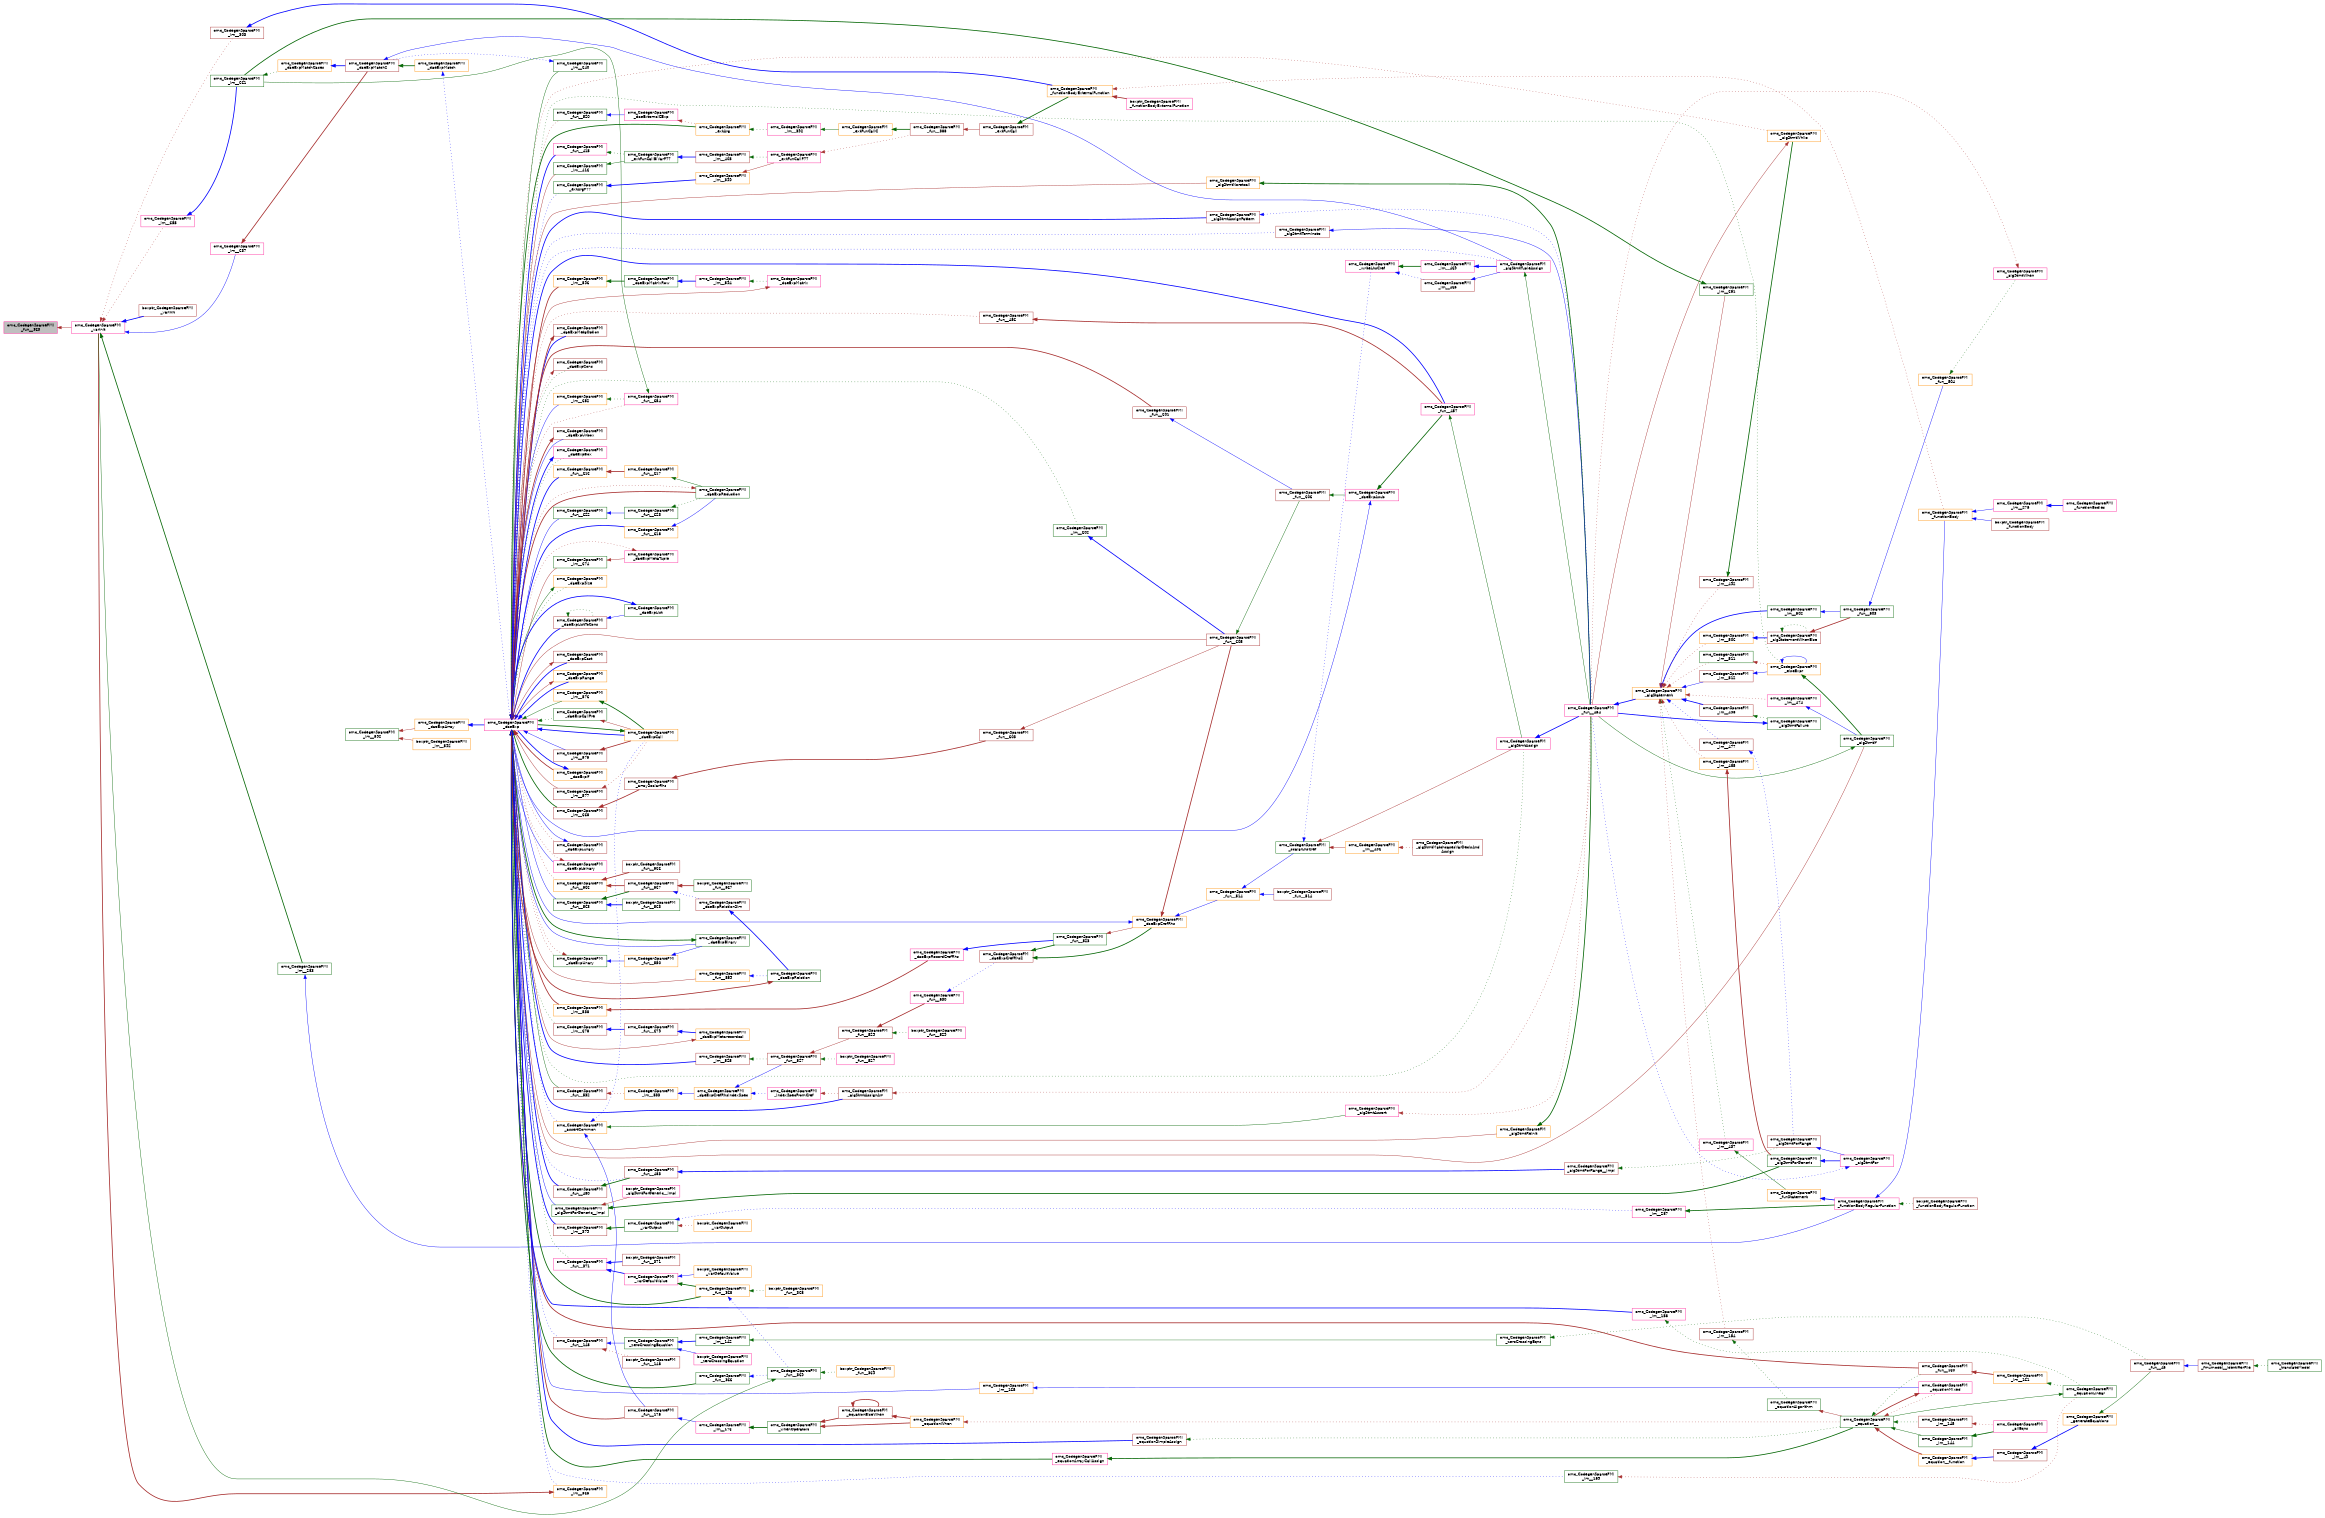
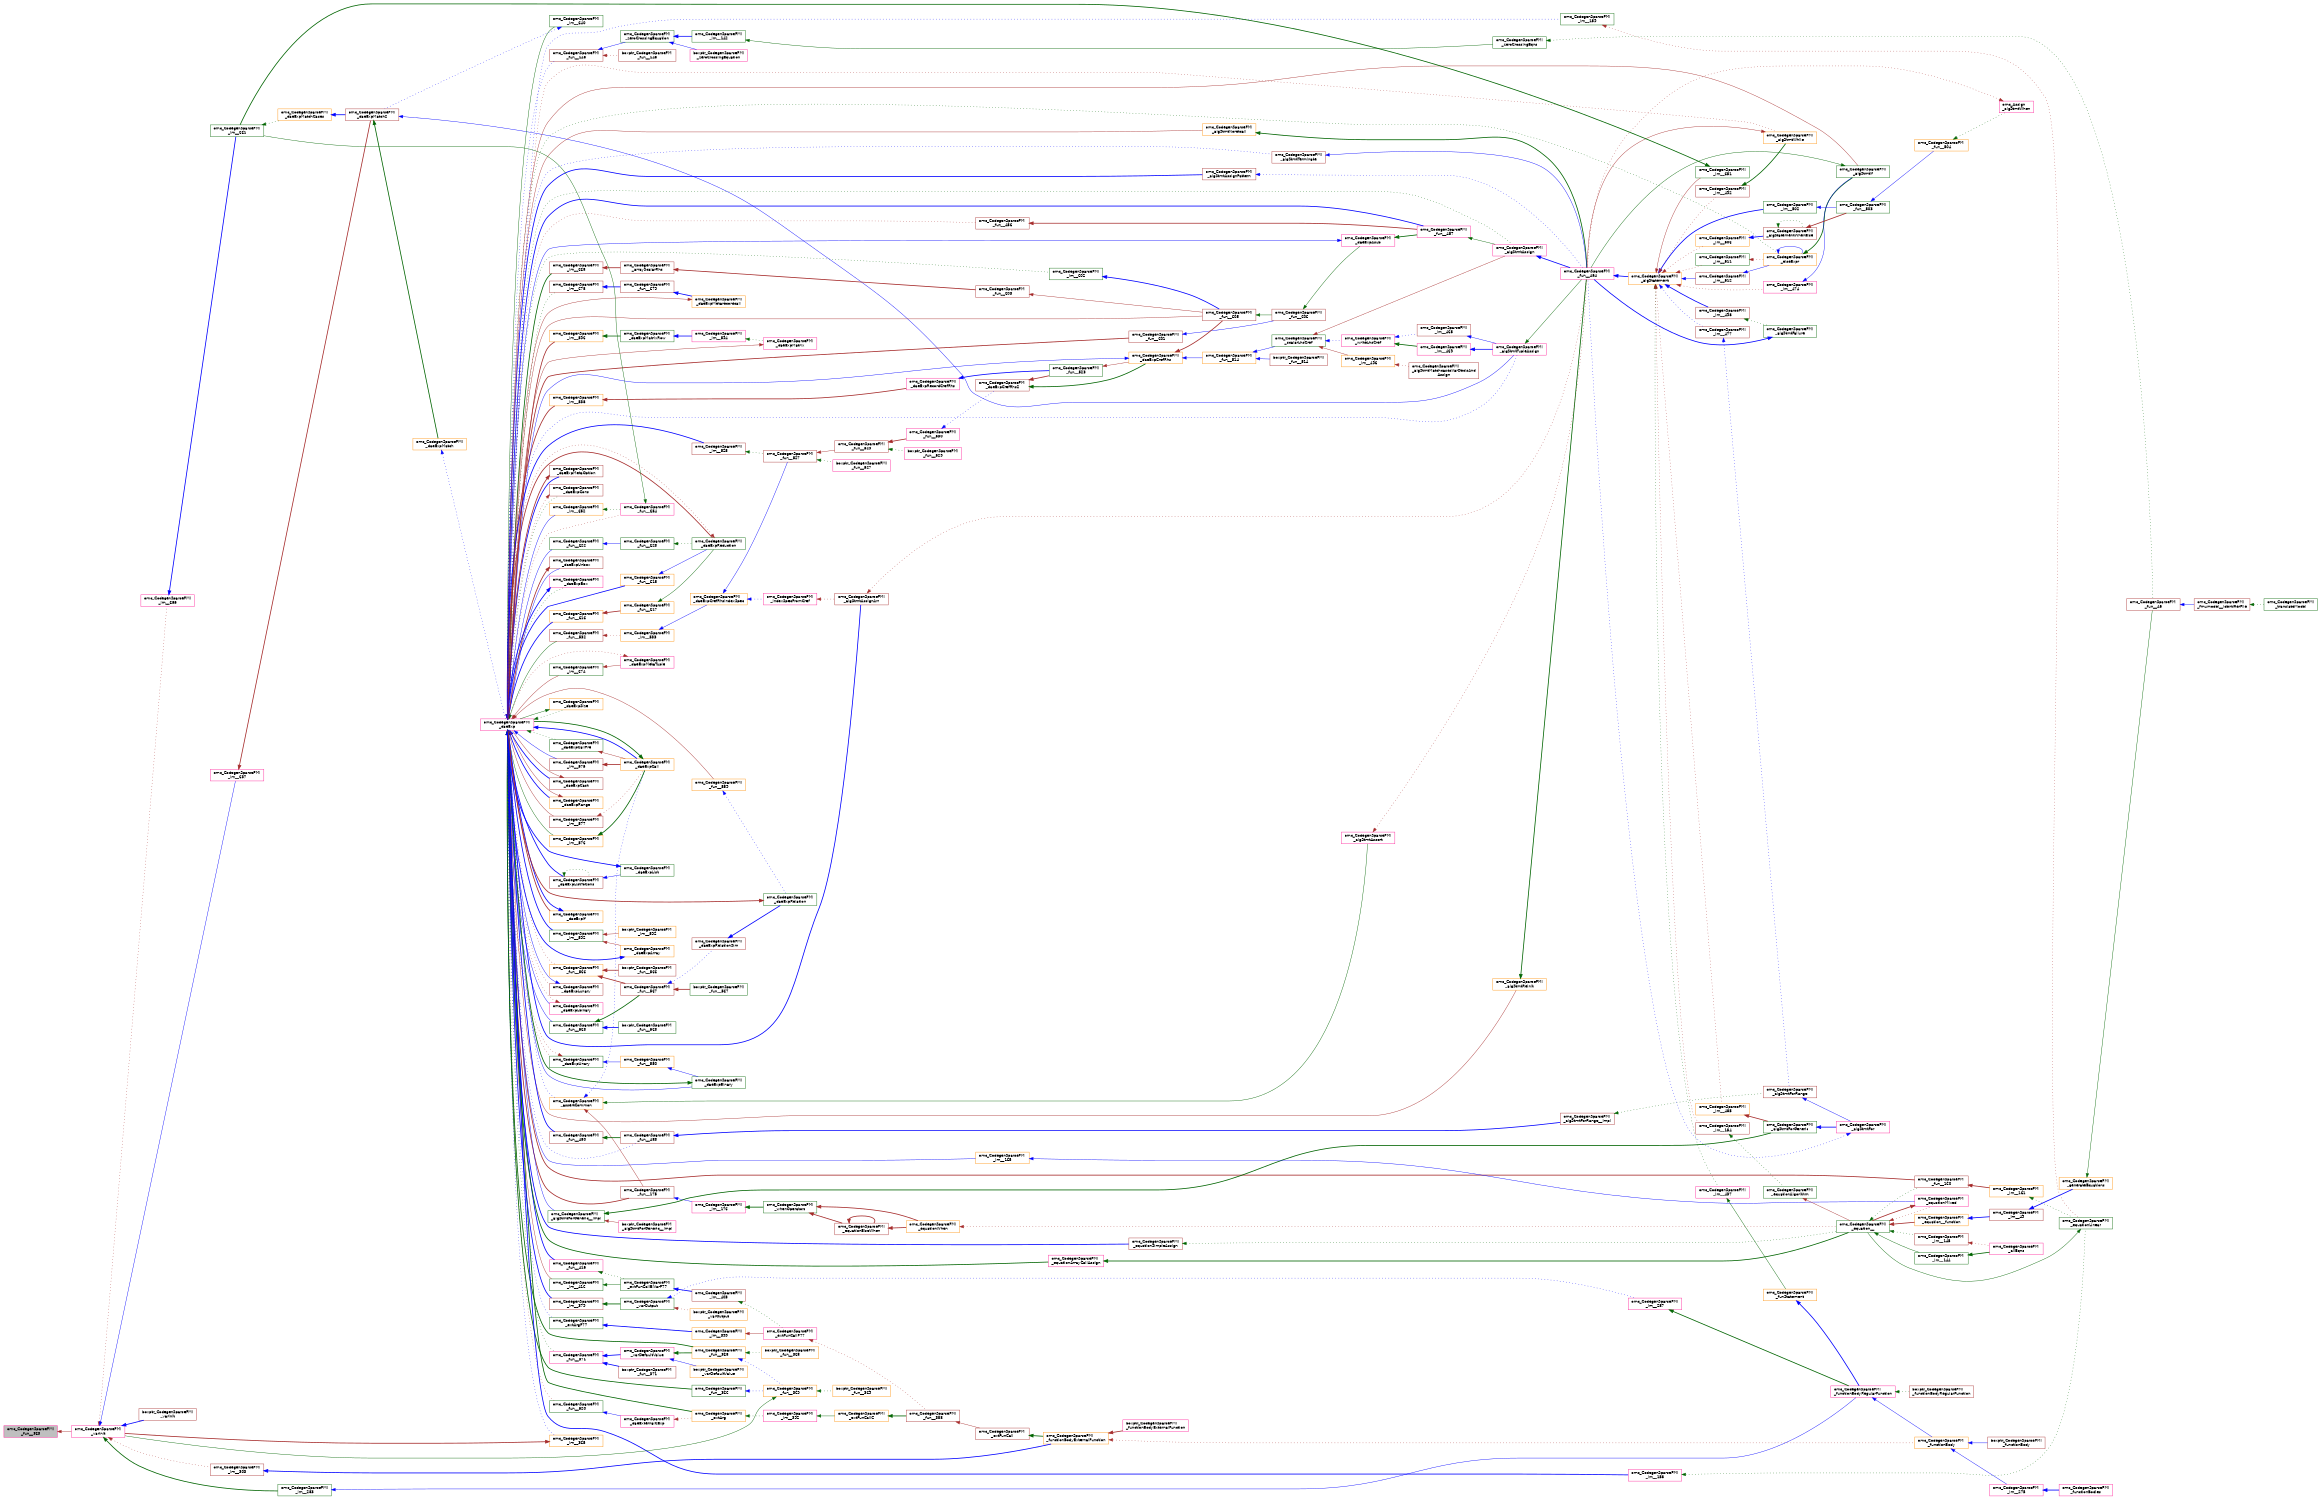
node "omc_CodegenSparseFMI _algStmtWhen": label "omc_CodegenSparseFMI _algStmtWhen" -> "omc_Assign _algStmtWhen"
edge "omc_CodegenSparseFMI _lm__592" -> "omc_CodegenSparseFMI _daeExp": added
edge "omc_CodegenSparseFMI _fun__523" -> "omc_CodegenSparseFMI _daeExpCrefRhs2": color darkgreen -> brown
edge "omc_CodegenSparseFMI _fun__175" -> "omc_CodegenSparseFMI _assertCommon": color blue -> brown
node "omc_CodegenSparseFMI _fun__369": color darkgreen -> darkorange
